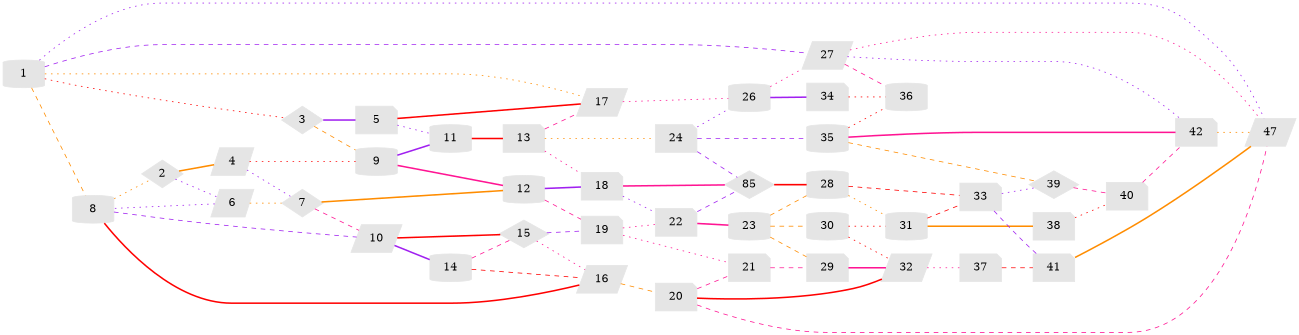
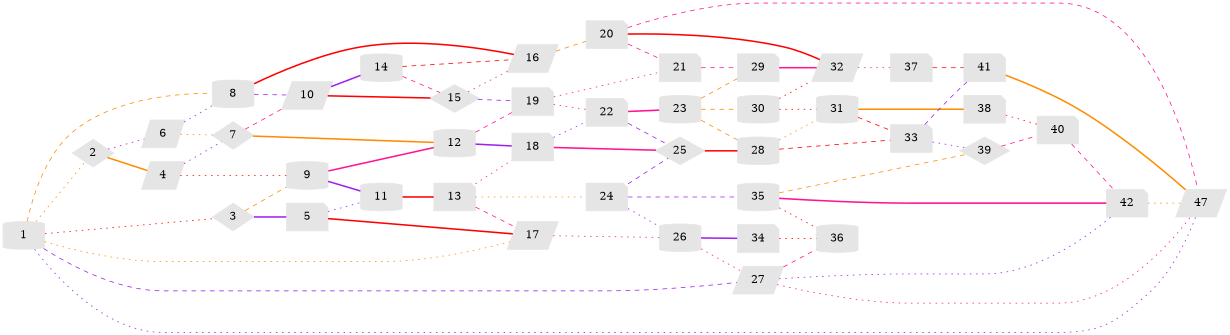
node "85": label "85" -> "25"
edge "2" -- "8": now "2" -- "1"
